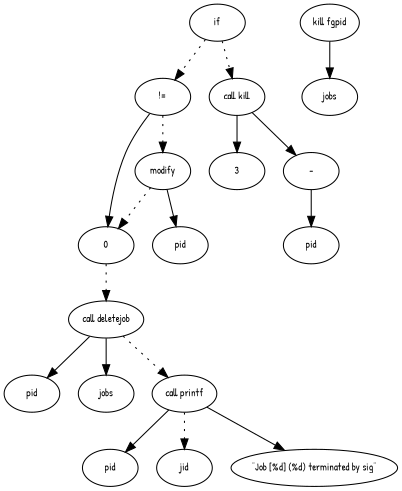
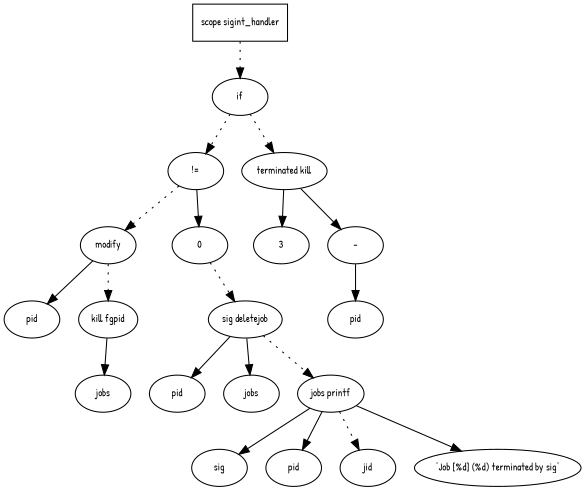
node "scope sigint_handler": added
node "call kill": label "call kill" -> "terminated kill"
edge "modify" -> "0": now "modify" -> "kill fgpid"
node "call deletejob": label "call deletejob" -> "sig deletejob"
node "call printf": label "call printf" -> "jobs printf"
node "sig": added
